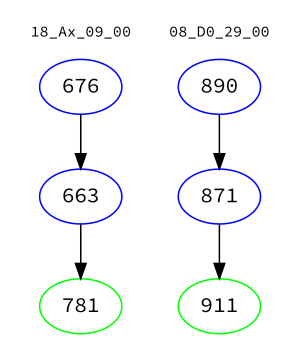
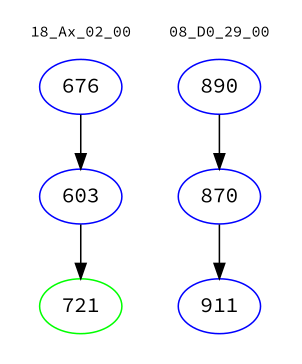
cluster "18_Ax_09_00": label "18_Ax_09_00" -> "18_Ax_02_00"
node "663": label "663" -> "603"
node "871": label "871" -> "870"
node "781": label "781" -> "721"
node "911": color green -> blue
